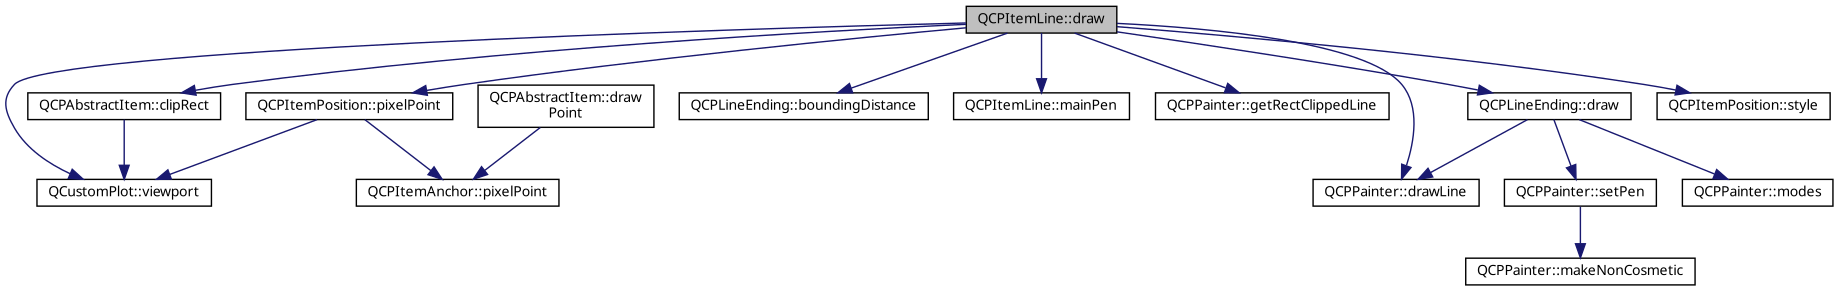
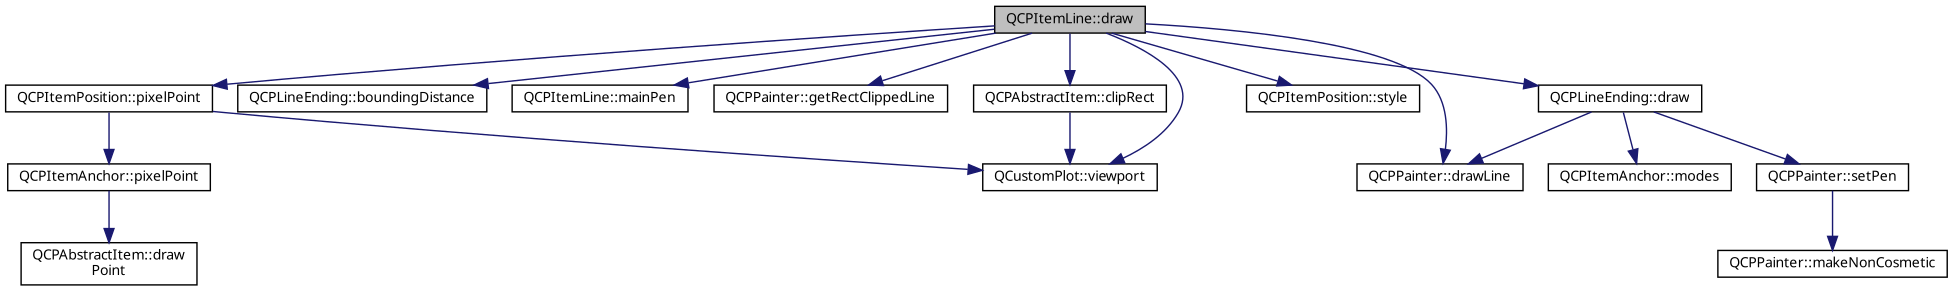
edge "QCPAbstractItem::draw Point" -> "QCPItemAnchor::pixelPoint": reversed
node "QCPPainter::modes": label "QCPPainter::modes" -> "QCPItemAnchor::modes"
